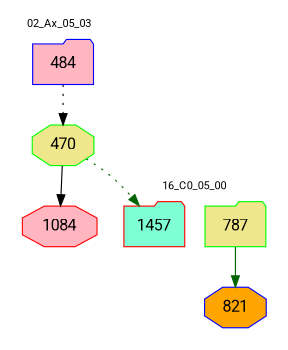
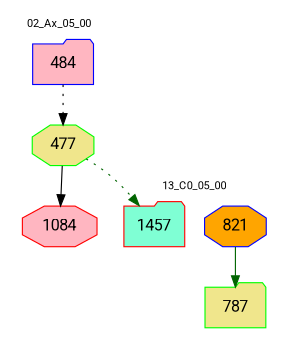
cluster "02_Ax_05_03": label "02_Ax_05_03" -> "02_Ax_05_00"
node "470": label "470" -> "477"
cluster "16_C0_05_00": label "16_C0_05_00" -> "13_C0_05_00"
edge "787" -> "821": reversed
